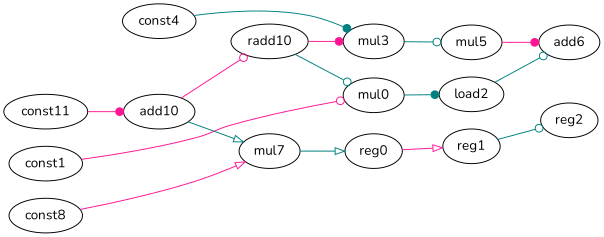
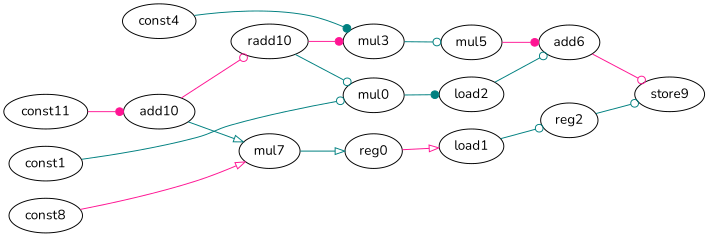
node "store9": added
edge "const1" -> "mul0": color deeppink -> teal
node "reg1": label "reg1" -> "load1"
